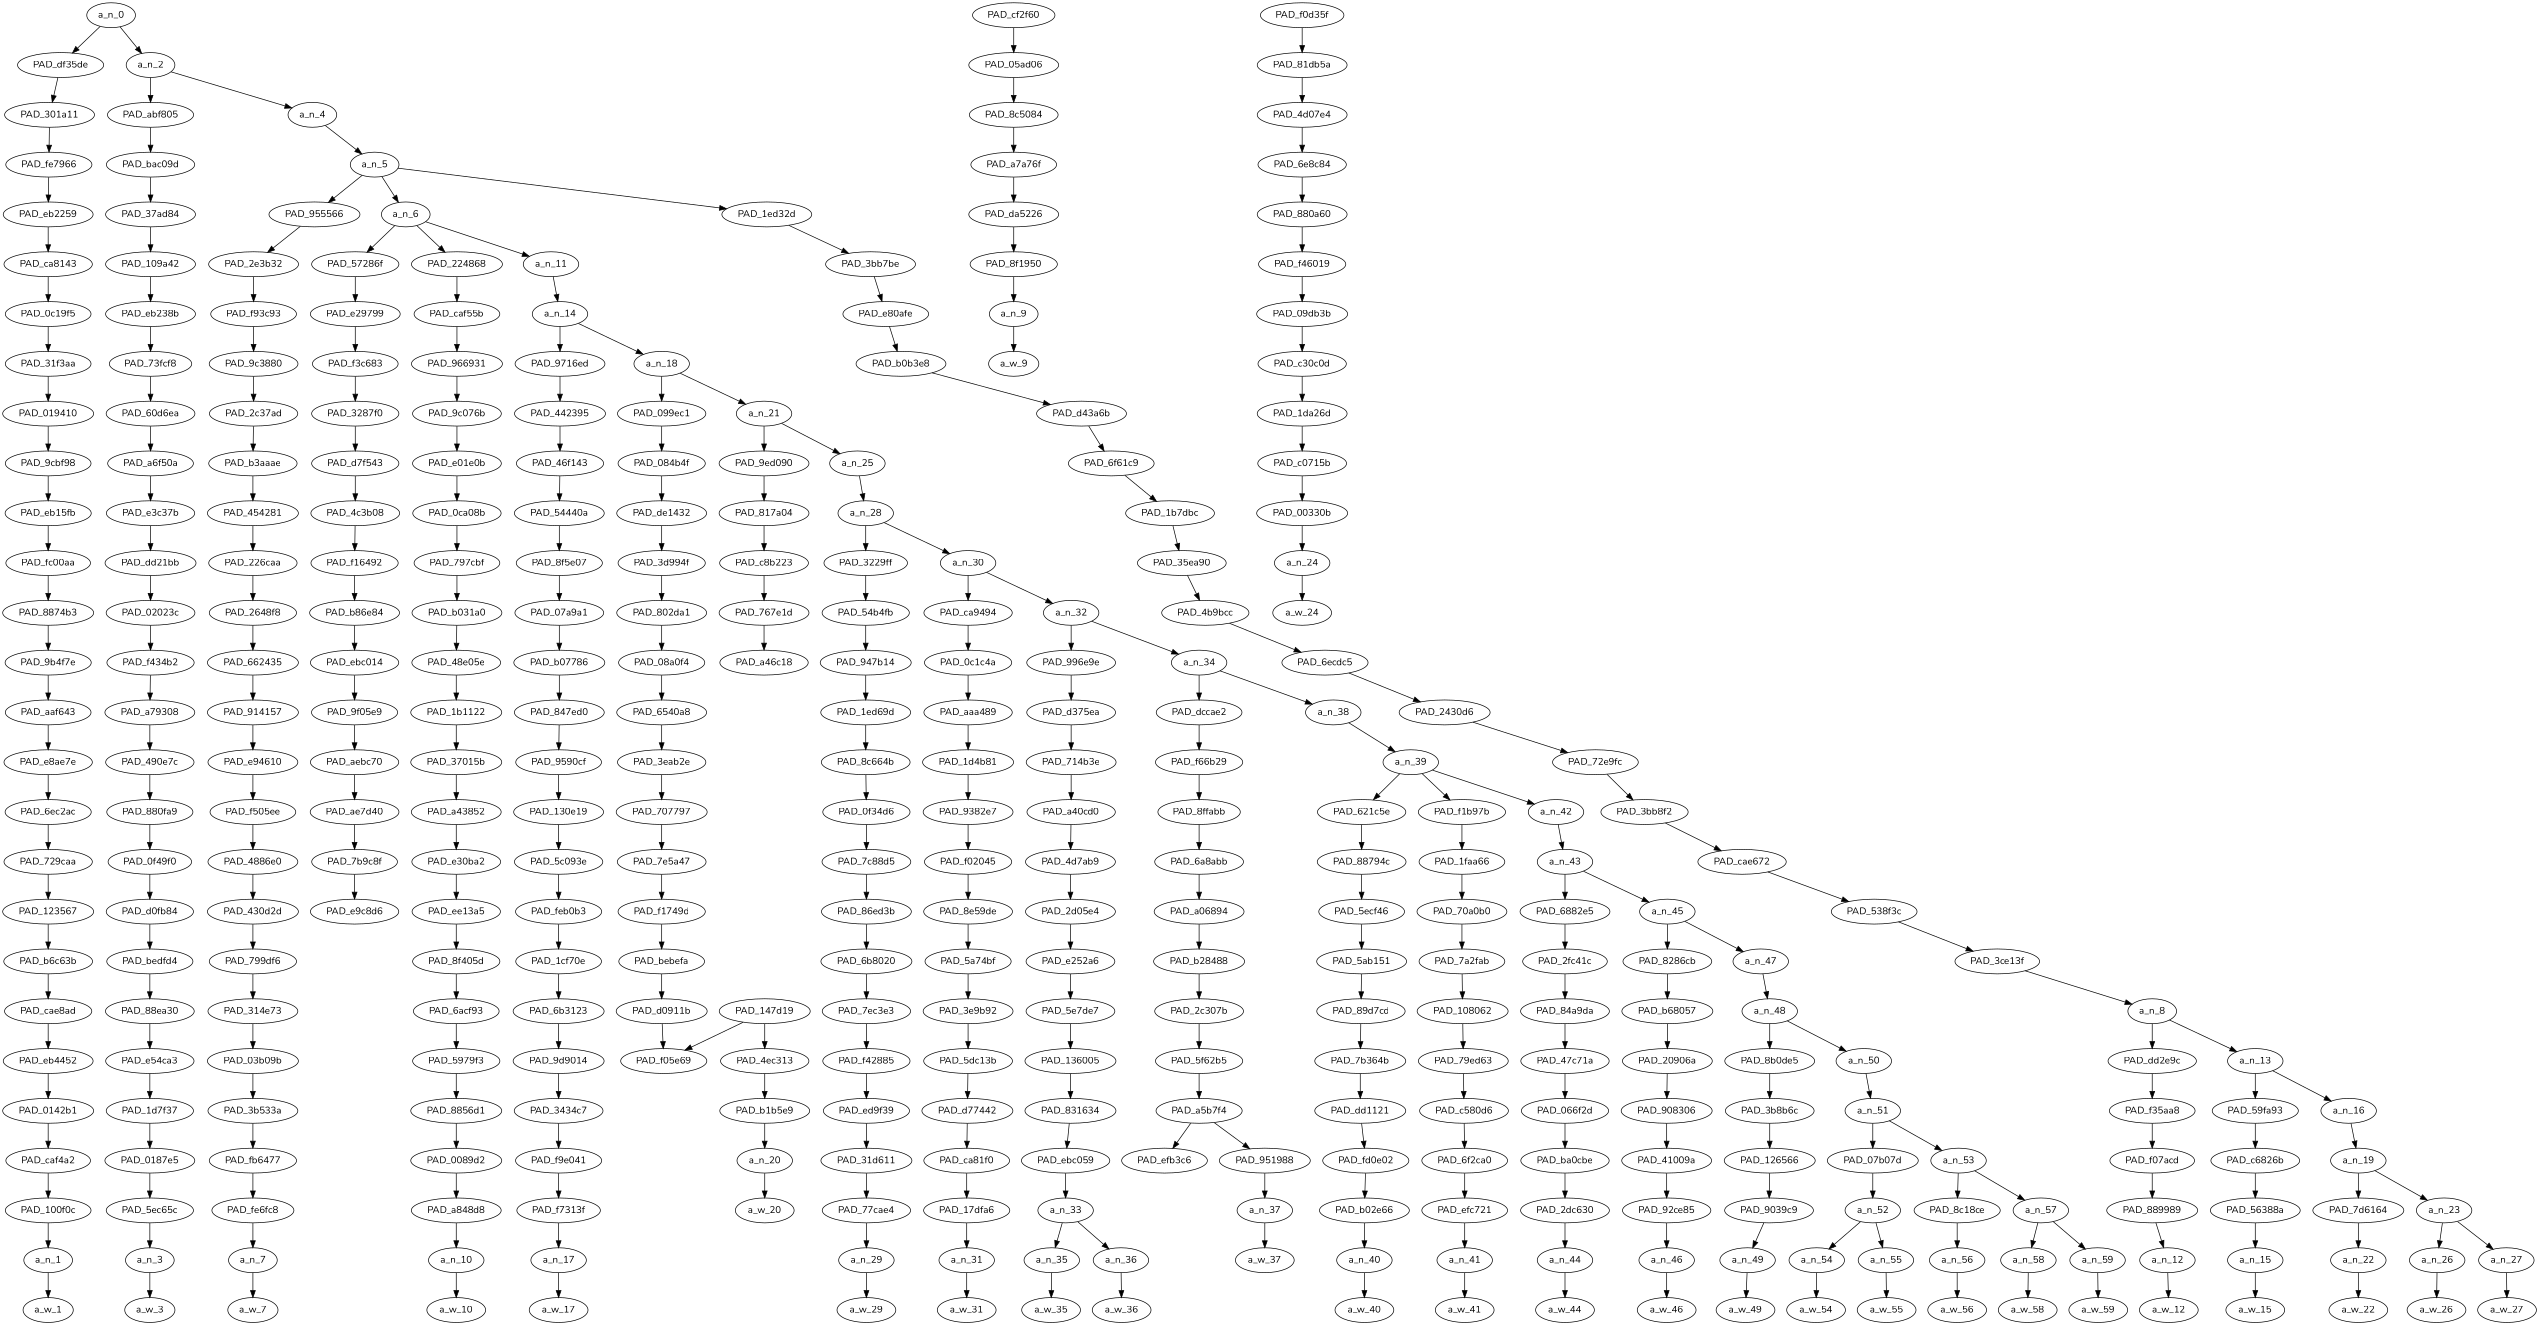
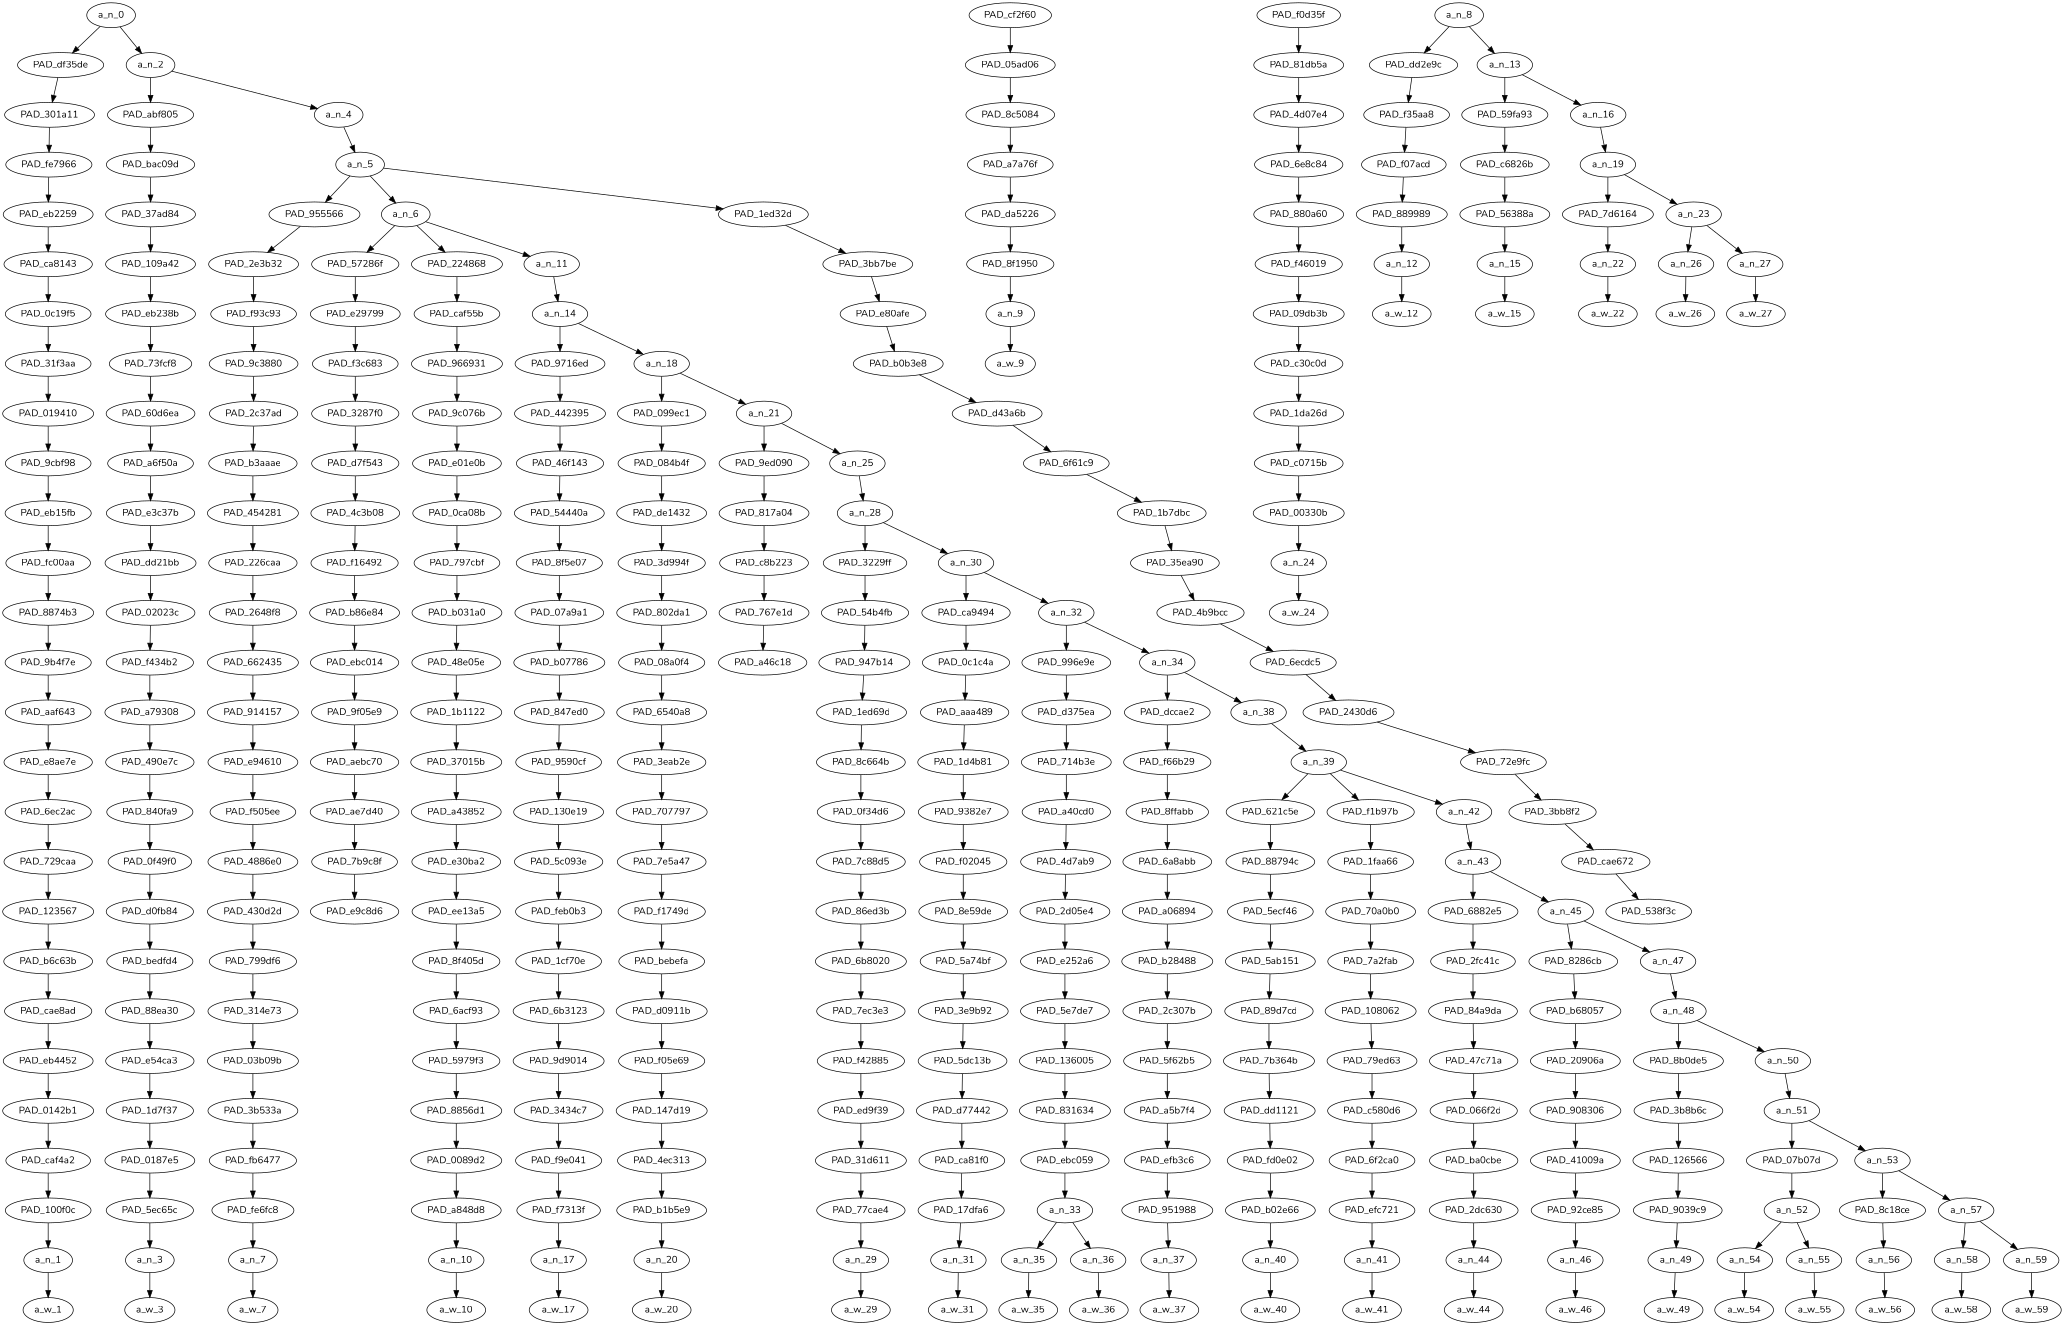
node "PAD_880fa9": label "PAD_880fa9" -> "PAD_840fa9"
node "PAD_3ce13f": removed
edge "PAD_147d19" -> "PAD_f05e69": reversed
edge "PAD_a5b7f4" -> "PAD_951988": now "PAD_efb3c6" -> "PAD_951988"
